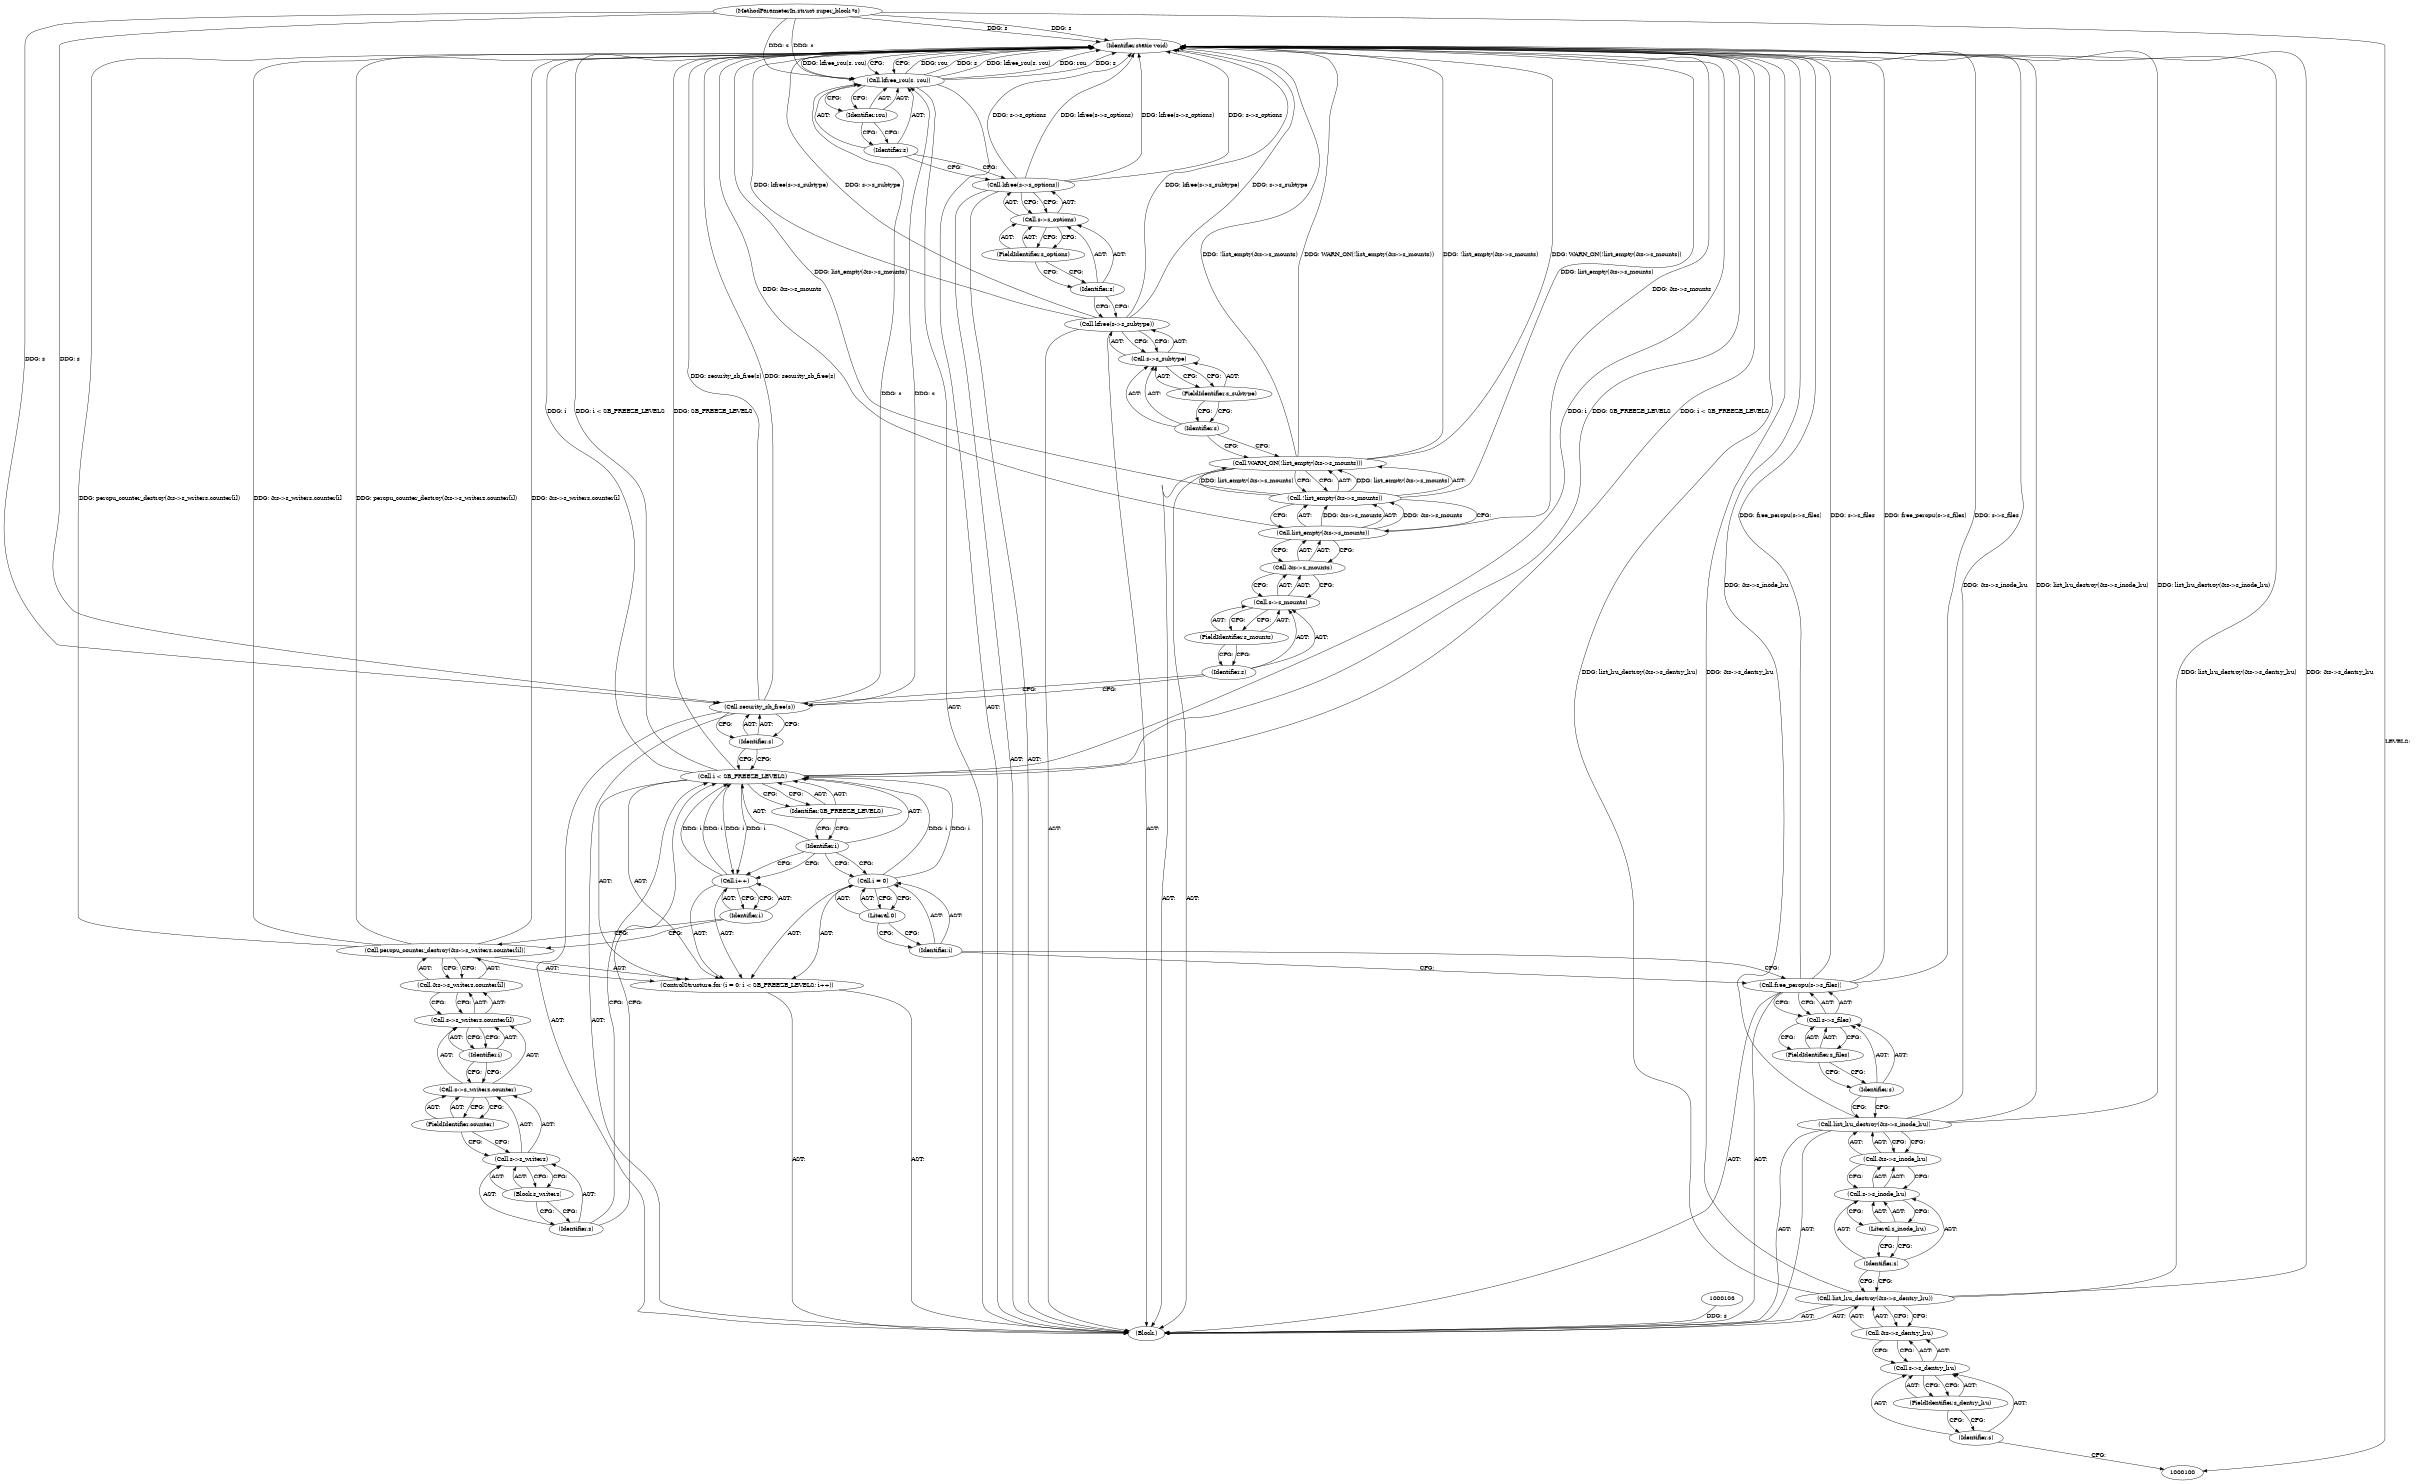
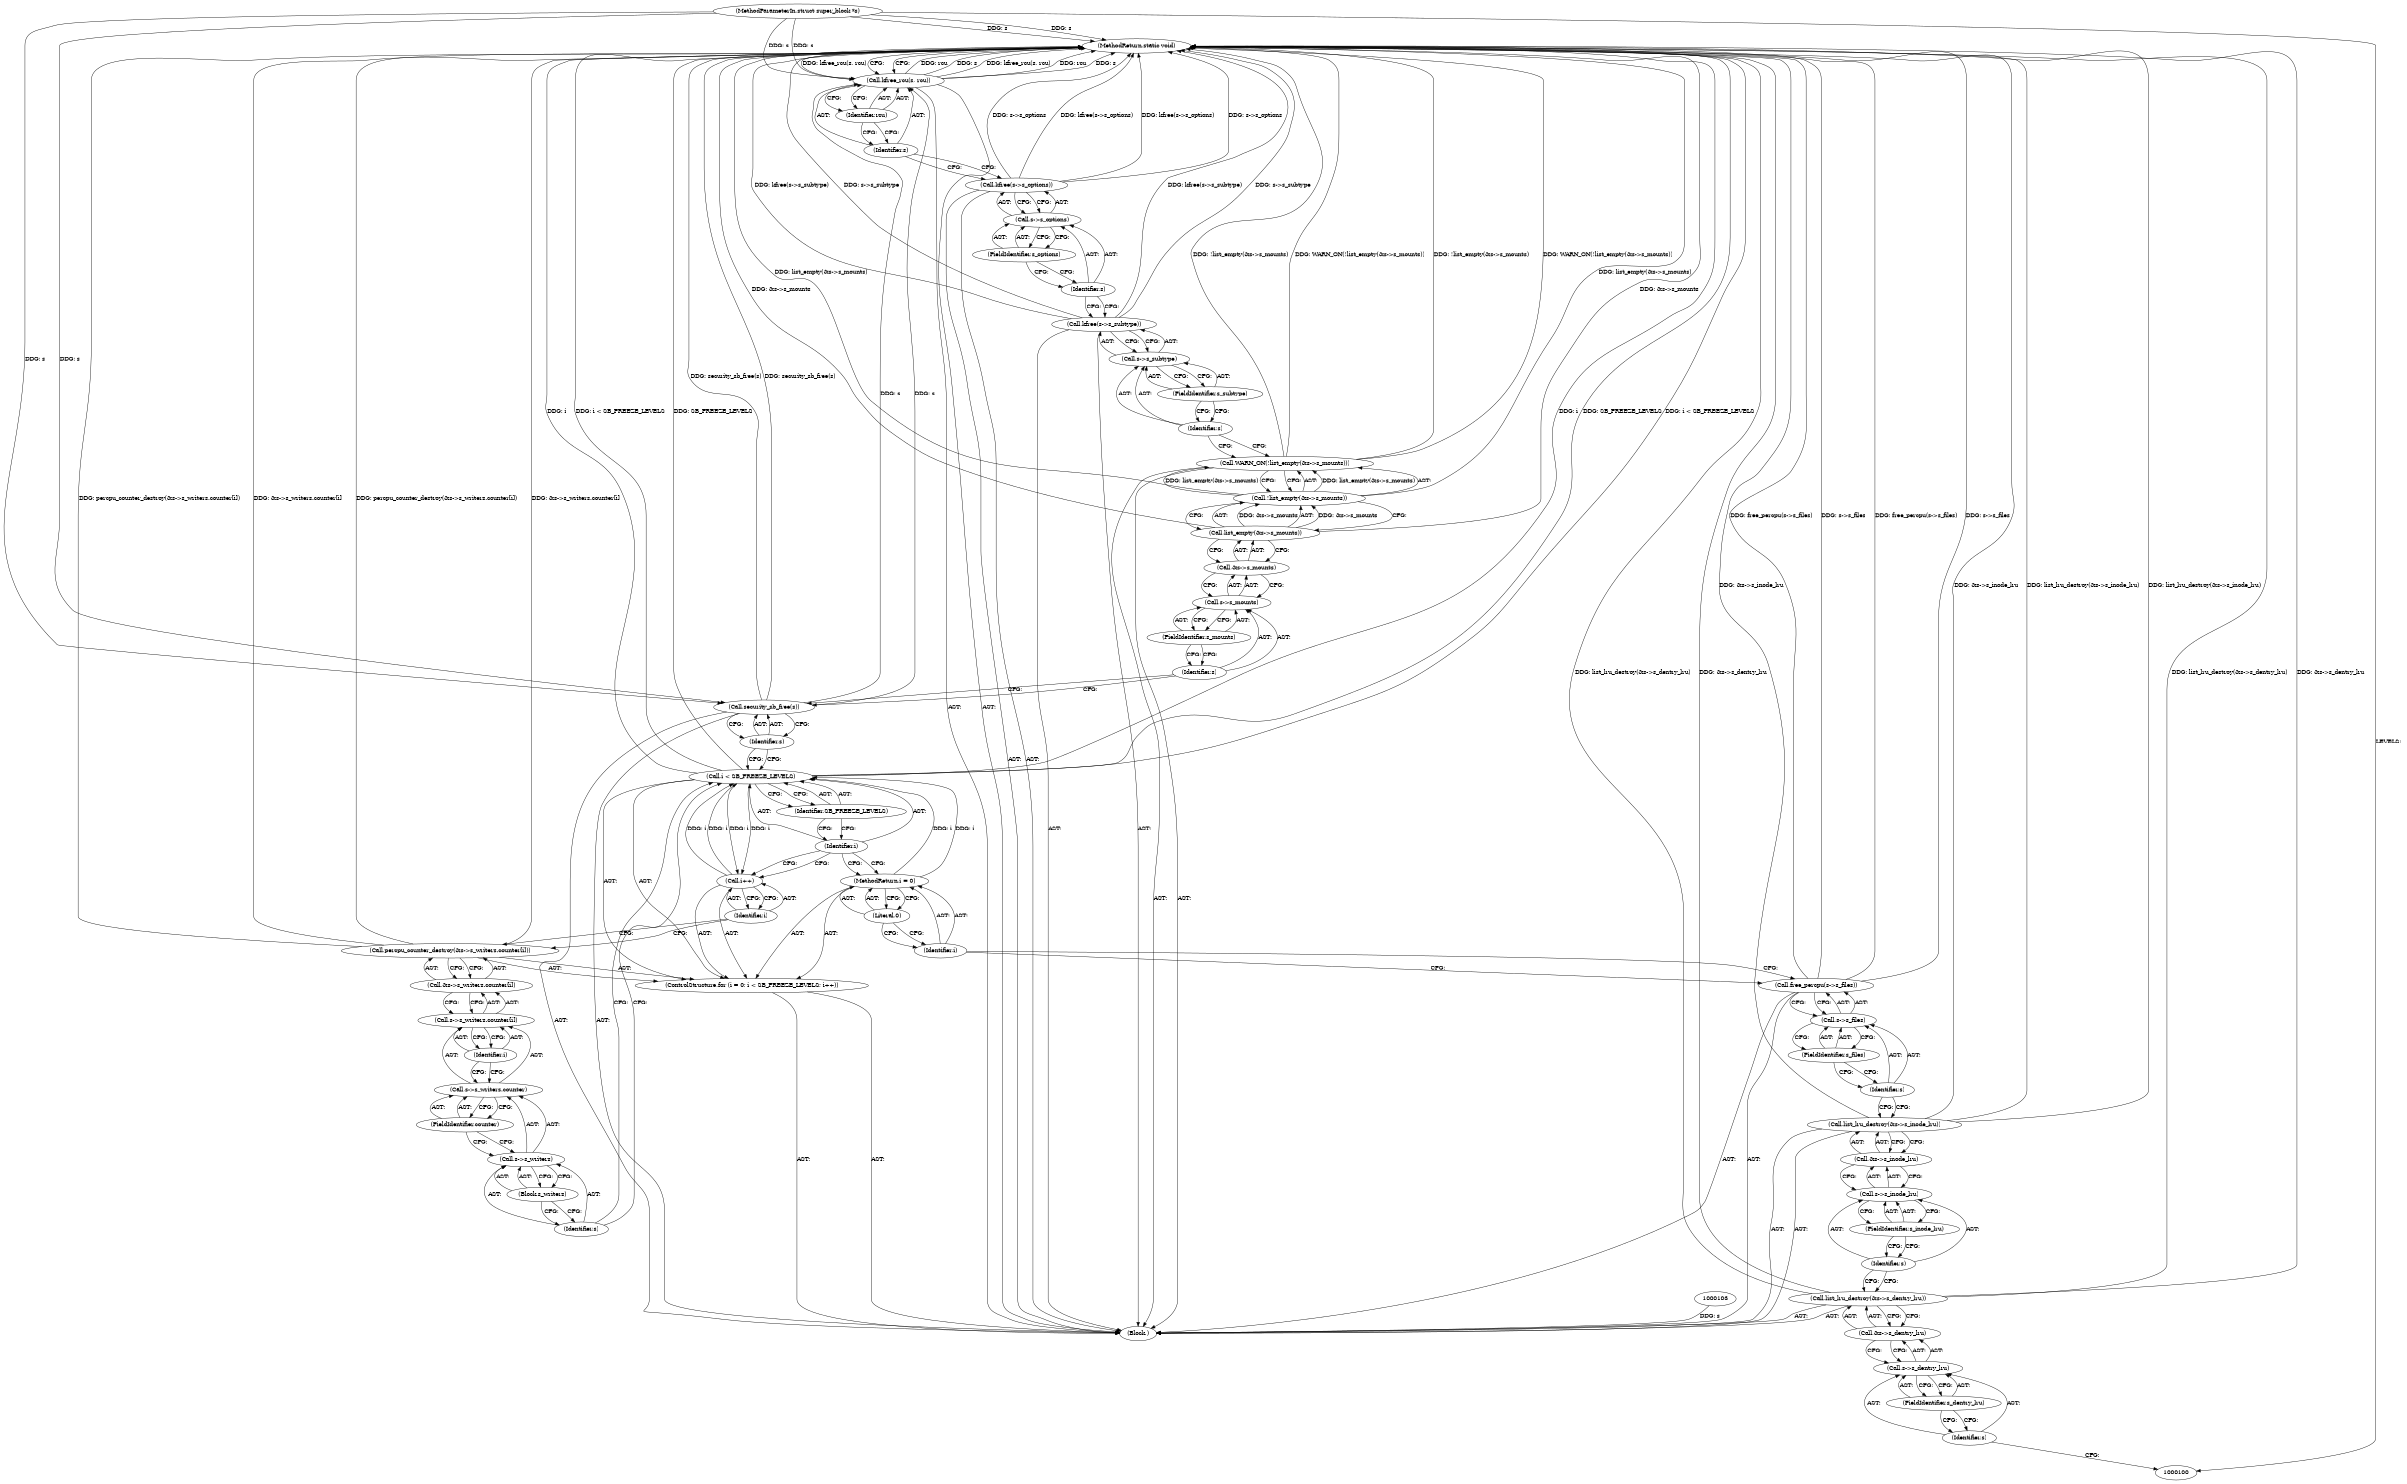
node "(Identifier,static void)": label "(Identifier,static void)" -> "(MethodReturn,static void)"
node "(Call,i = 0)": label "(Call,i = 0)" -> "(MethodReturn,i = 0)"
node "(Literal,s_inode_lru)": label "(Literal,s_inode_lru)" -> "(FieldIdentifier,s_inode_lru)"
